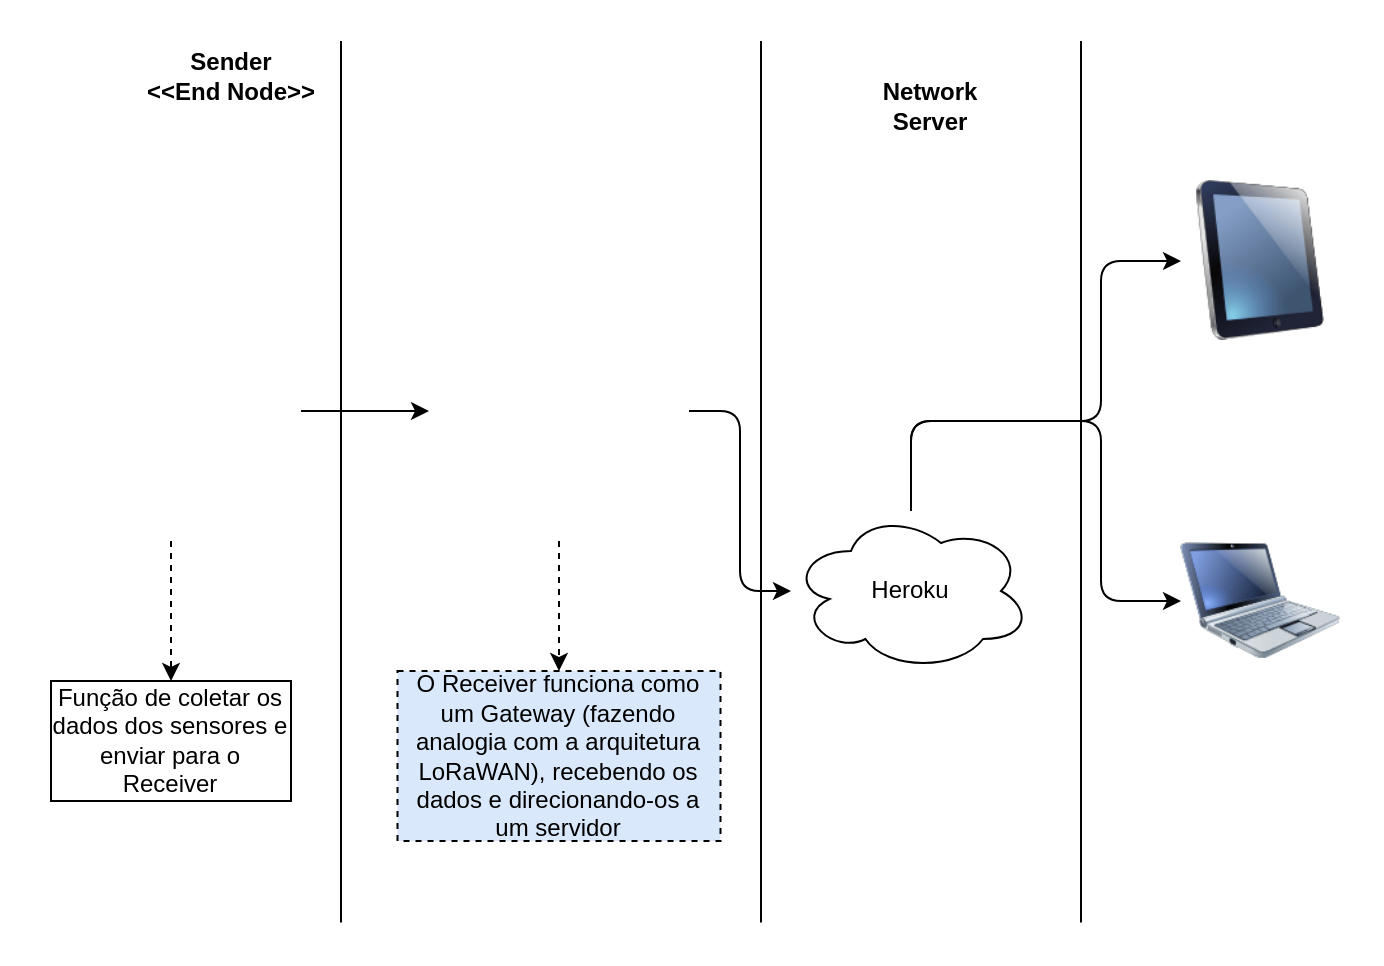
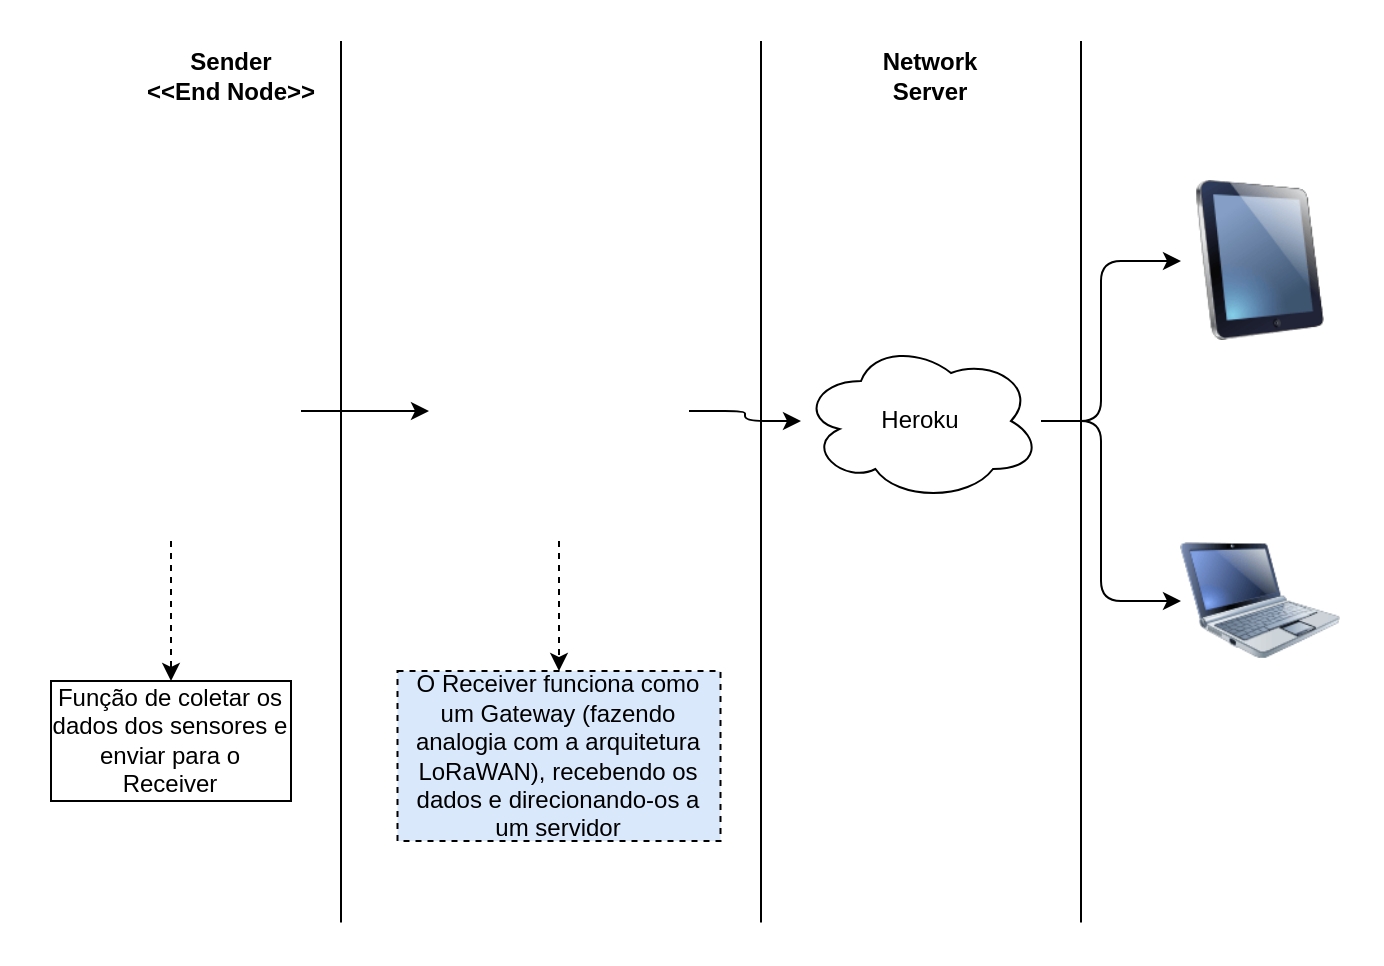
node "Network Server": moved (931, 107) -> (931, 77)
node "Heroku": moved (911, 591) -> (921, 421)
